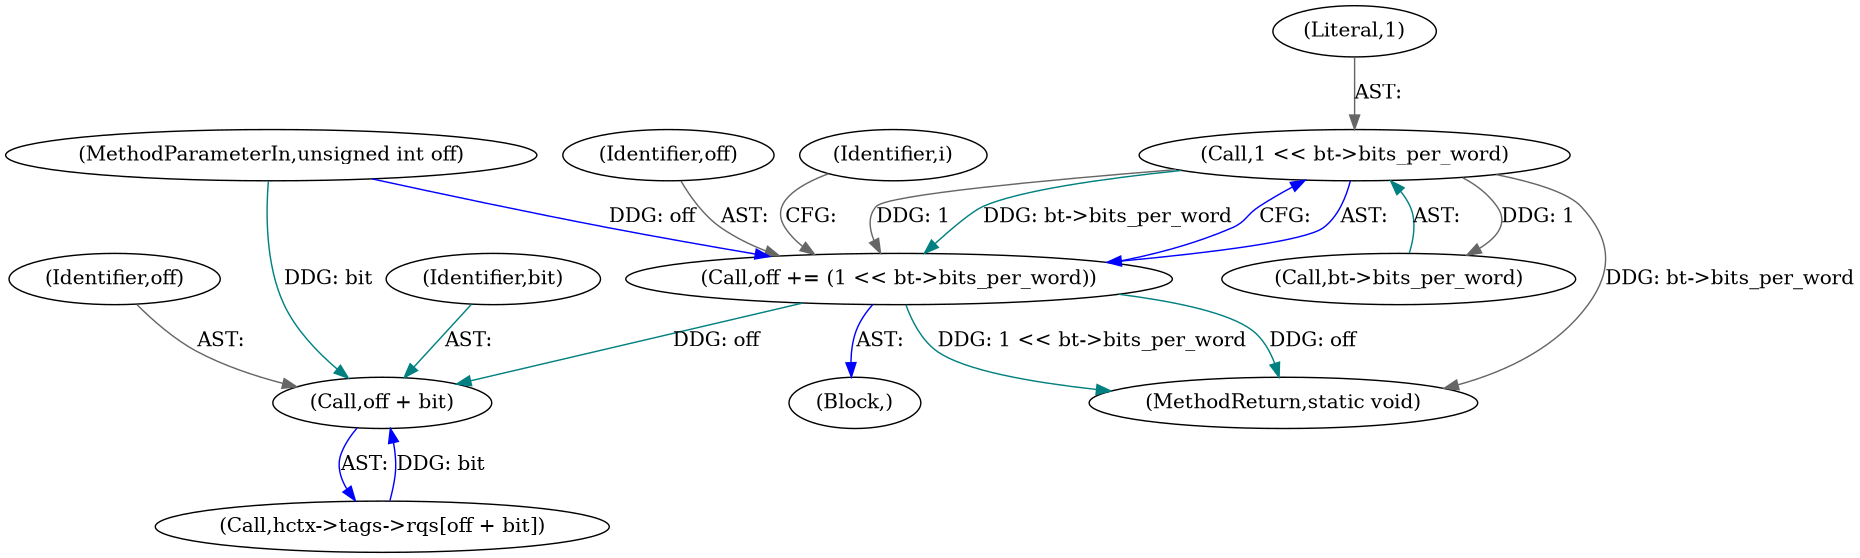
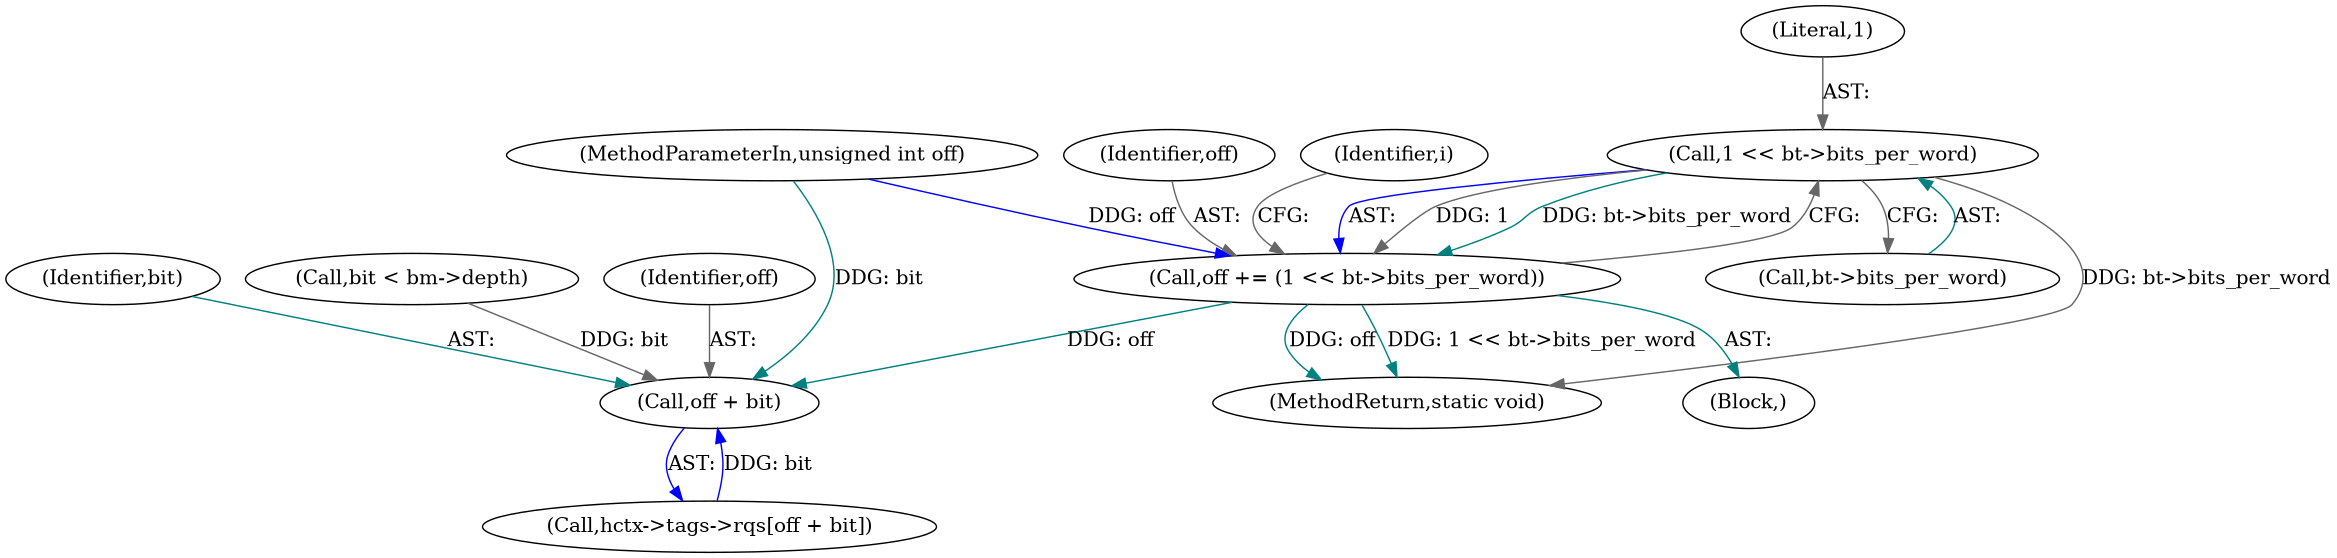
edge "(Call,1 << bt->bits_per_word)" -> "(Call,bt->bits_per_word)": label "DDG: 1" -> "CFG: "
edge "(Call,off += (1 << bt->bits_per_word))" -> "(Call,1 << bt->bits_per_word)": color blue -> gray40
node "(Call,bit < bm->depth)": added
edge "(Call,off += (1 << bt->bits_per_word))" -> "(Block,)": color blue -> teal
